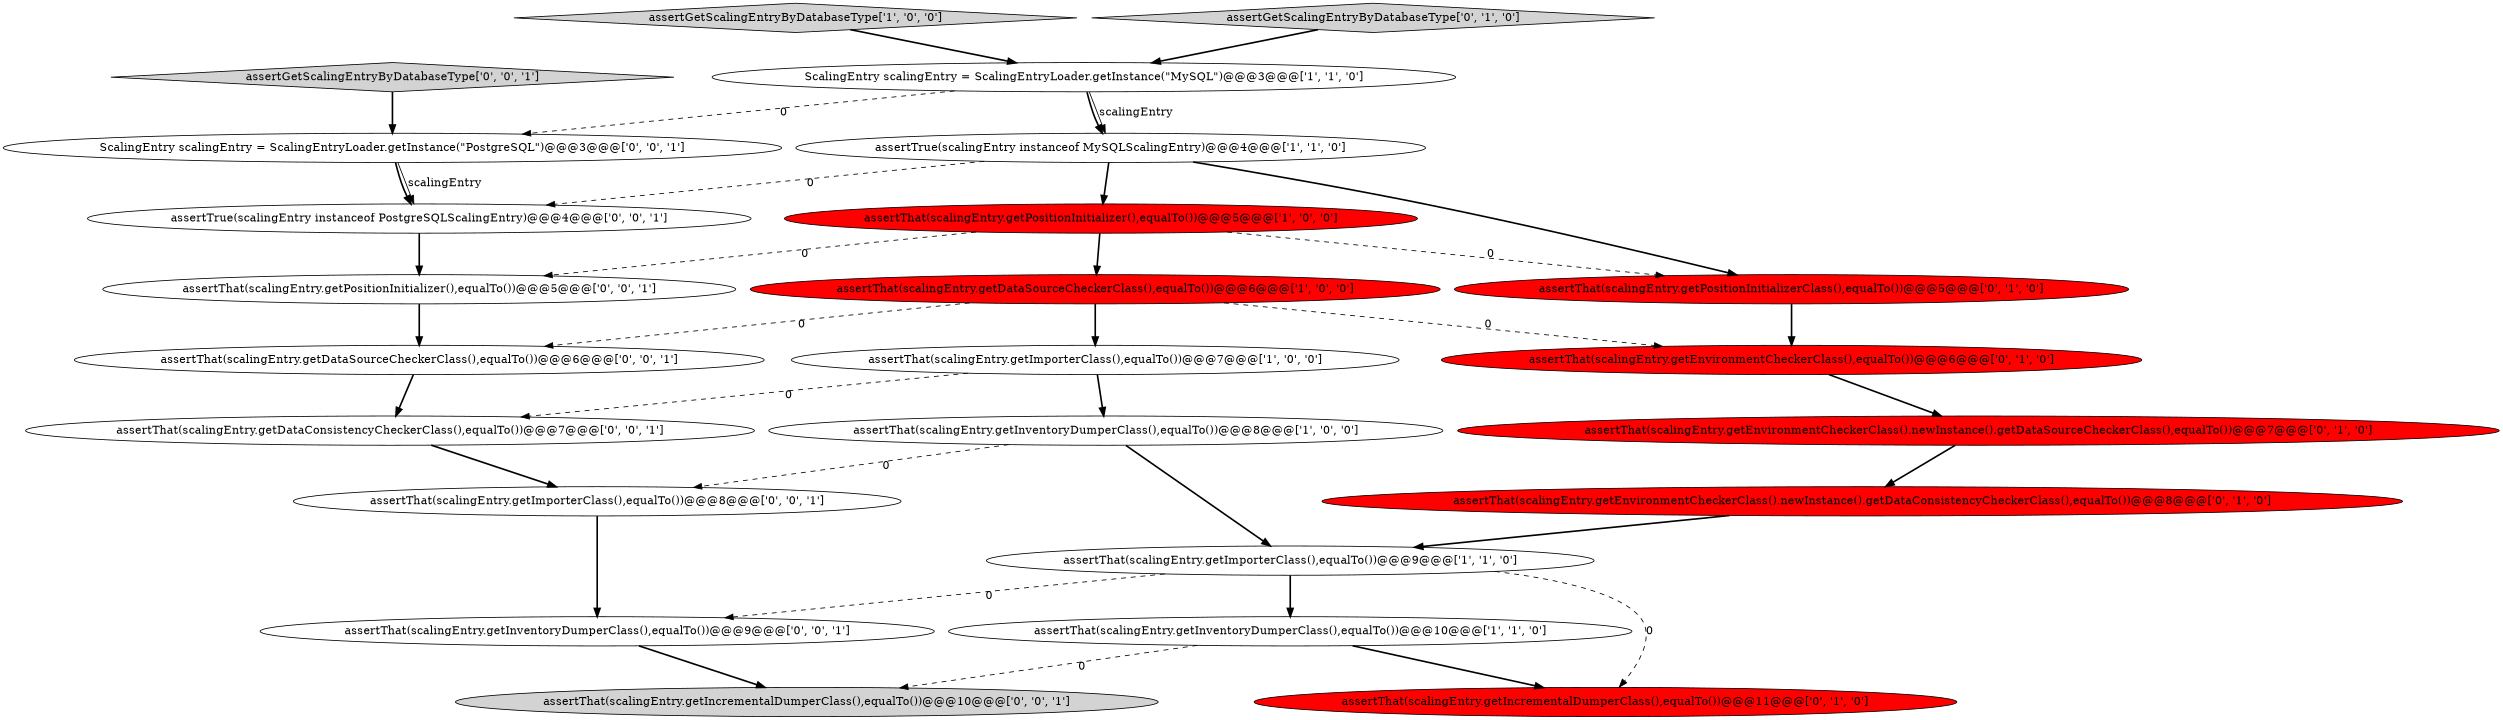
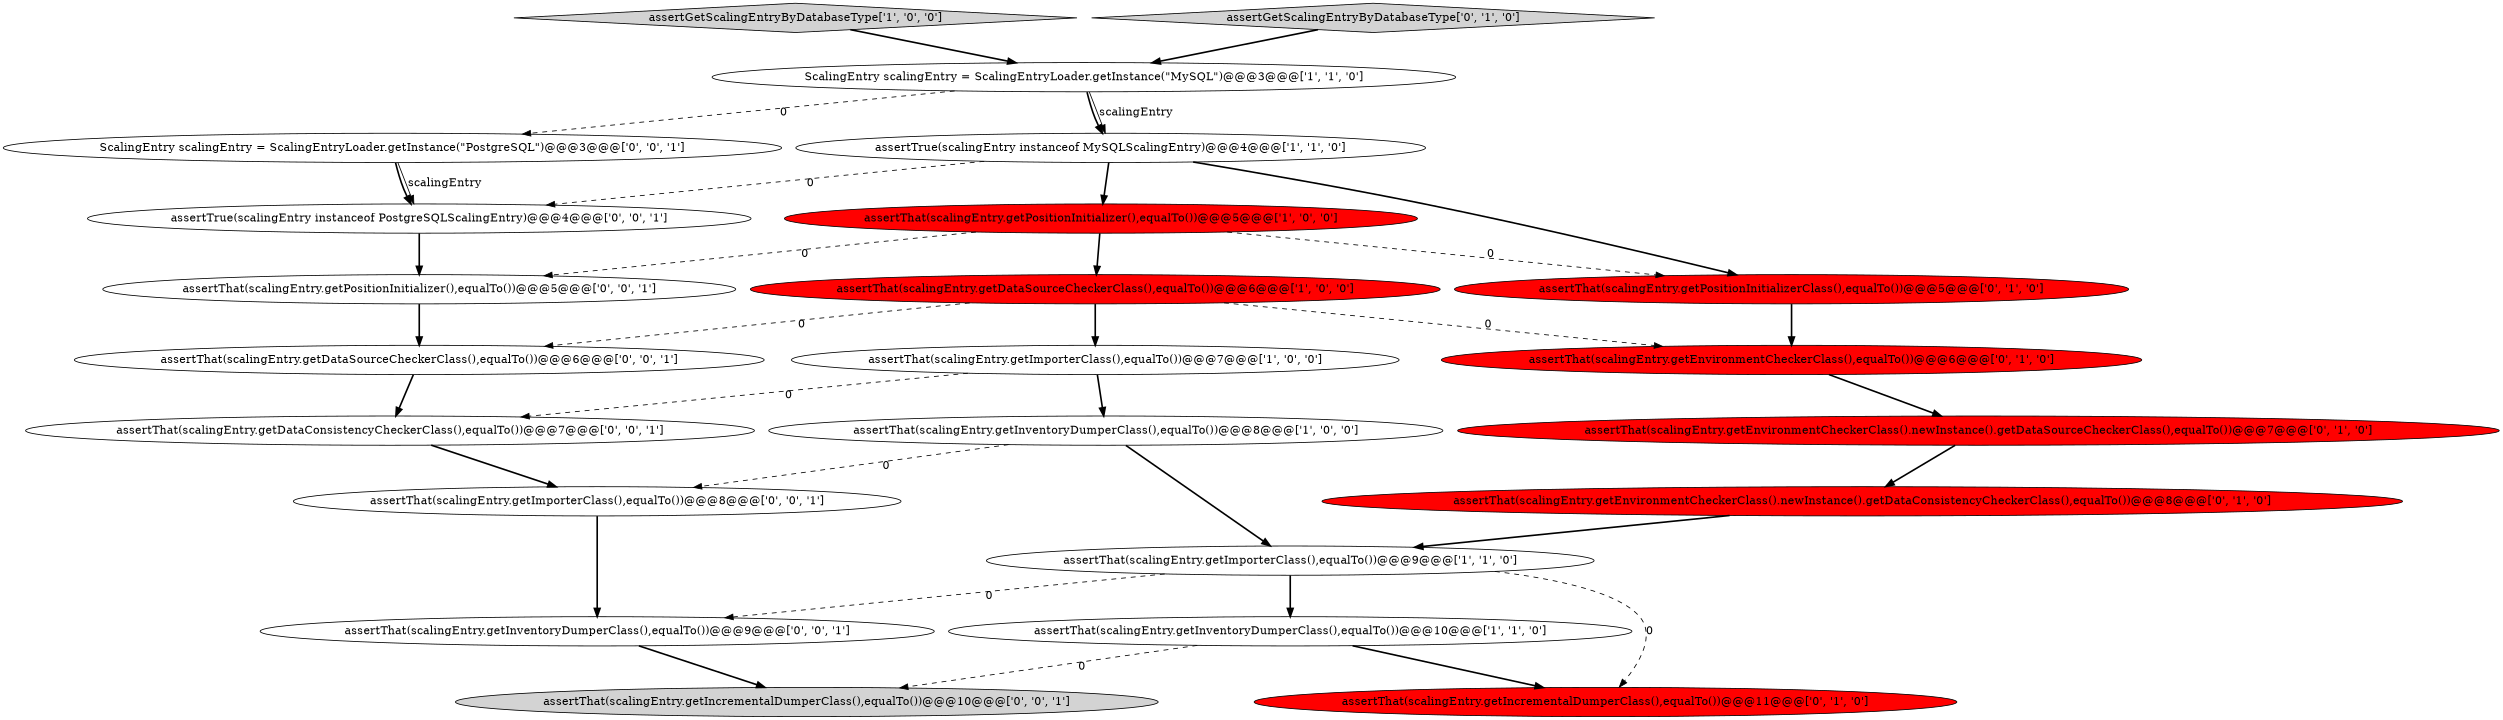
node "assertGetScalingEntryByDatabaseType['0', '0', '1']": removed
